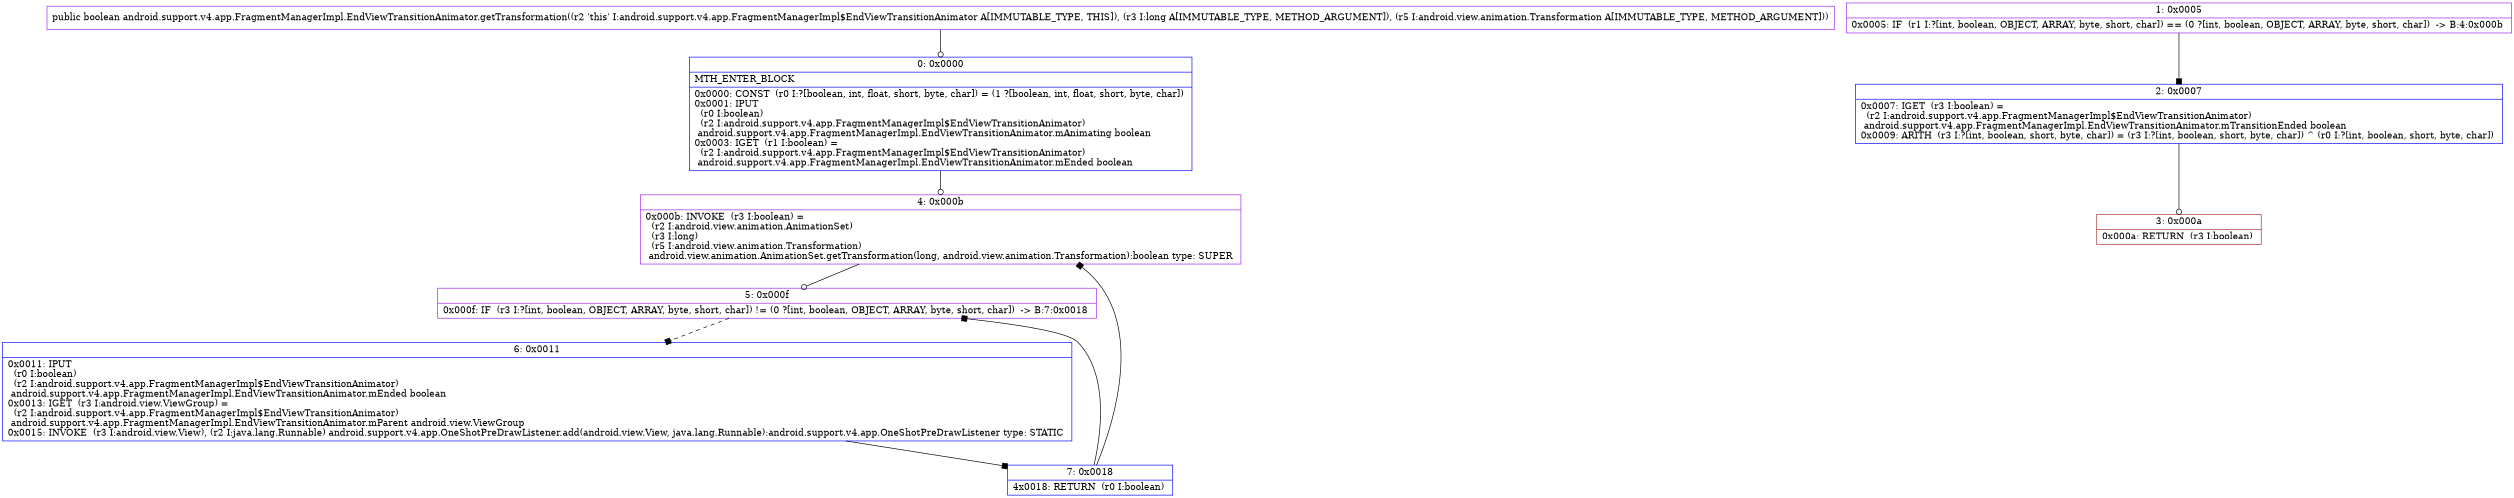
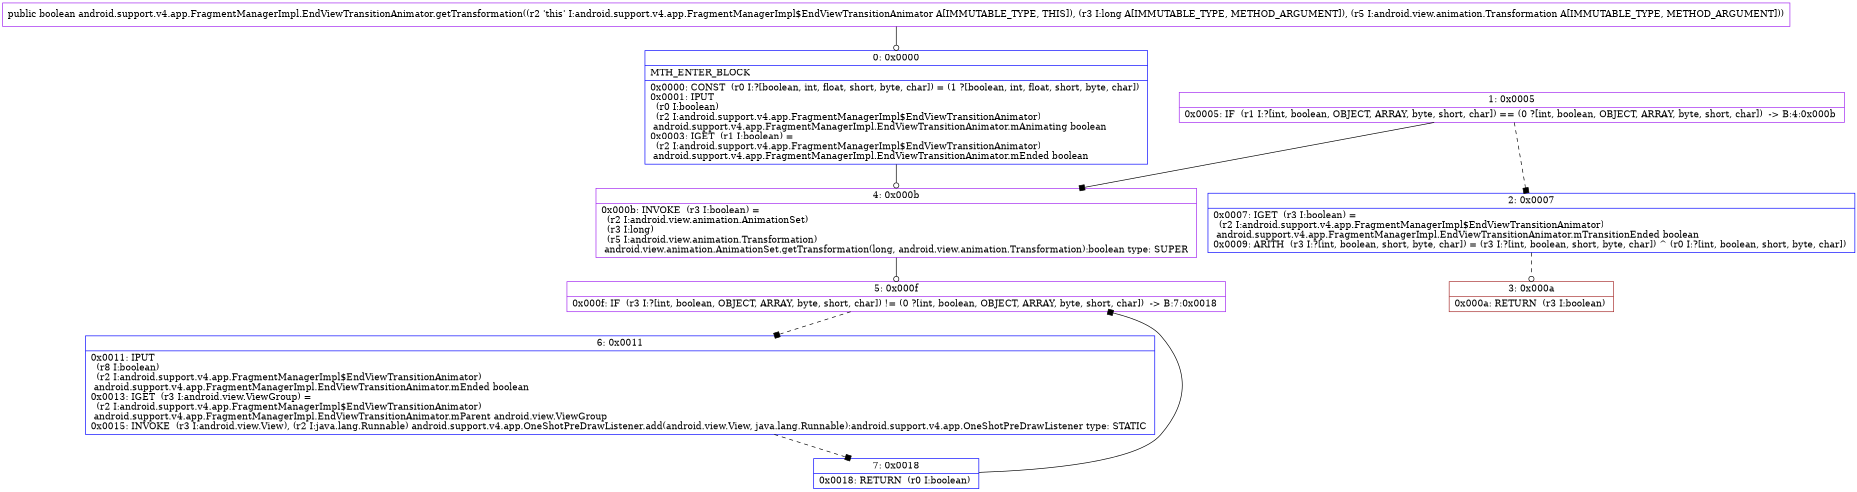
edge "1: 0x0005" -> "2: 0x0007": style solid -> dashed
edge "2: 0x0007" -> "3: 0x000a": style solid -> dashed
edge "7: 0x0018" -> "4: 0x000b": now "1: 0x0005" -> "4: 0x000b"
node "6: 0x0011": text "(r0 I:boolean)" -> "(r8 I:boolean)"
edge "6: 0x0011" -> "7: 0x0018": style solid -> dashed
node "7: 0x0018": text "4x0018: RETURN  (r0 I:boolean)" -> "0x0018: RETURN  (r0 I:boolean)"
